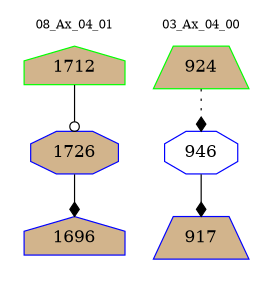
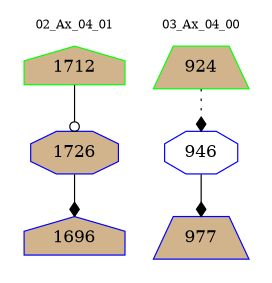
cluster "08_Ax_04_01": label "08_Ax_04_01" -> "02_Ax_04_01"
node "917": label "917" -> "977"
